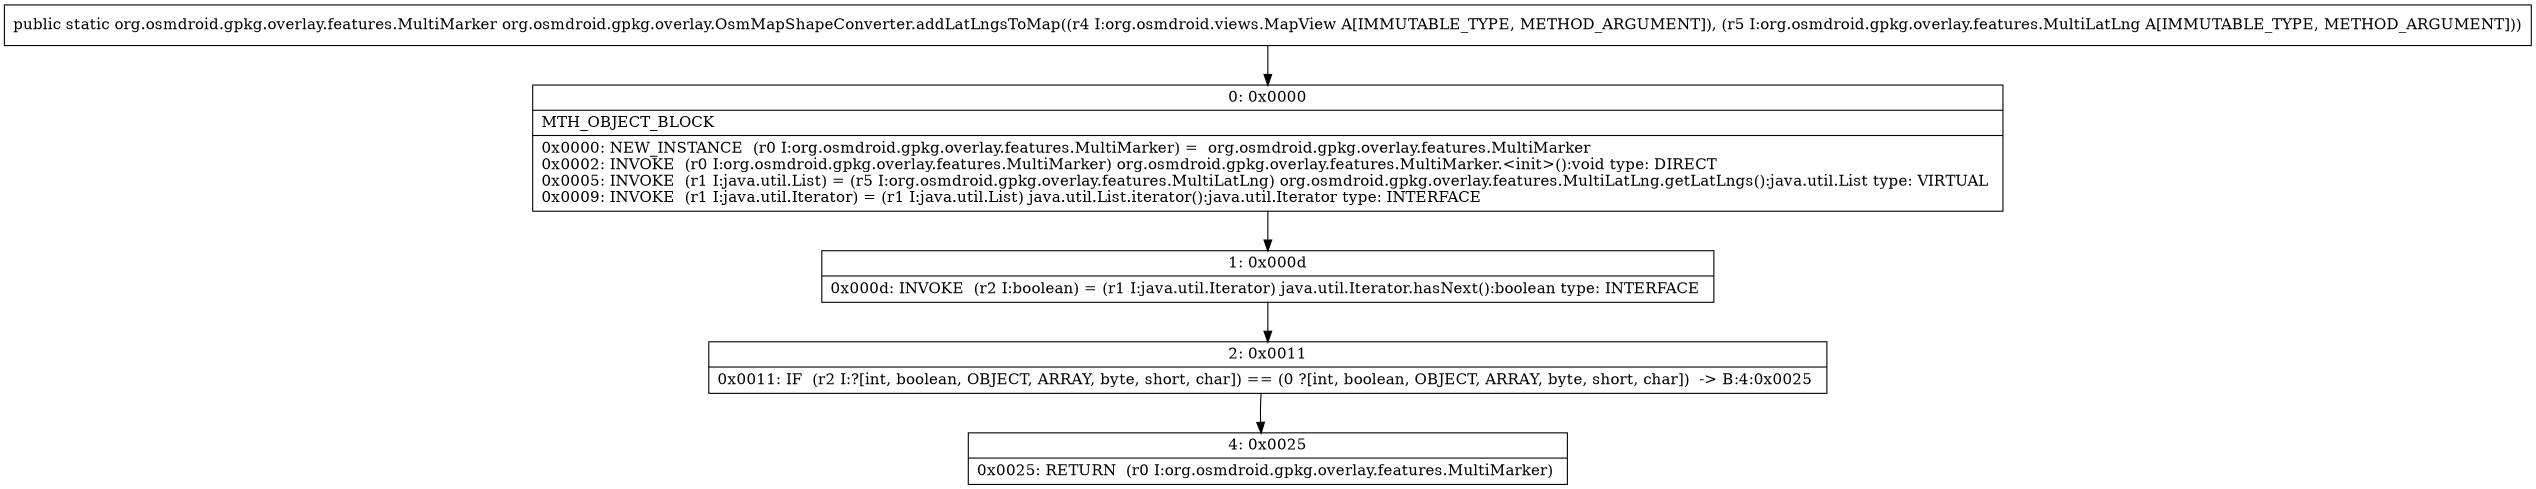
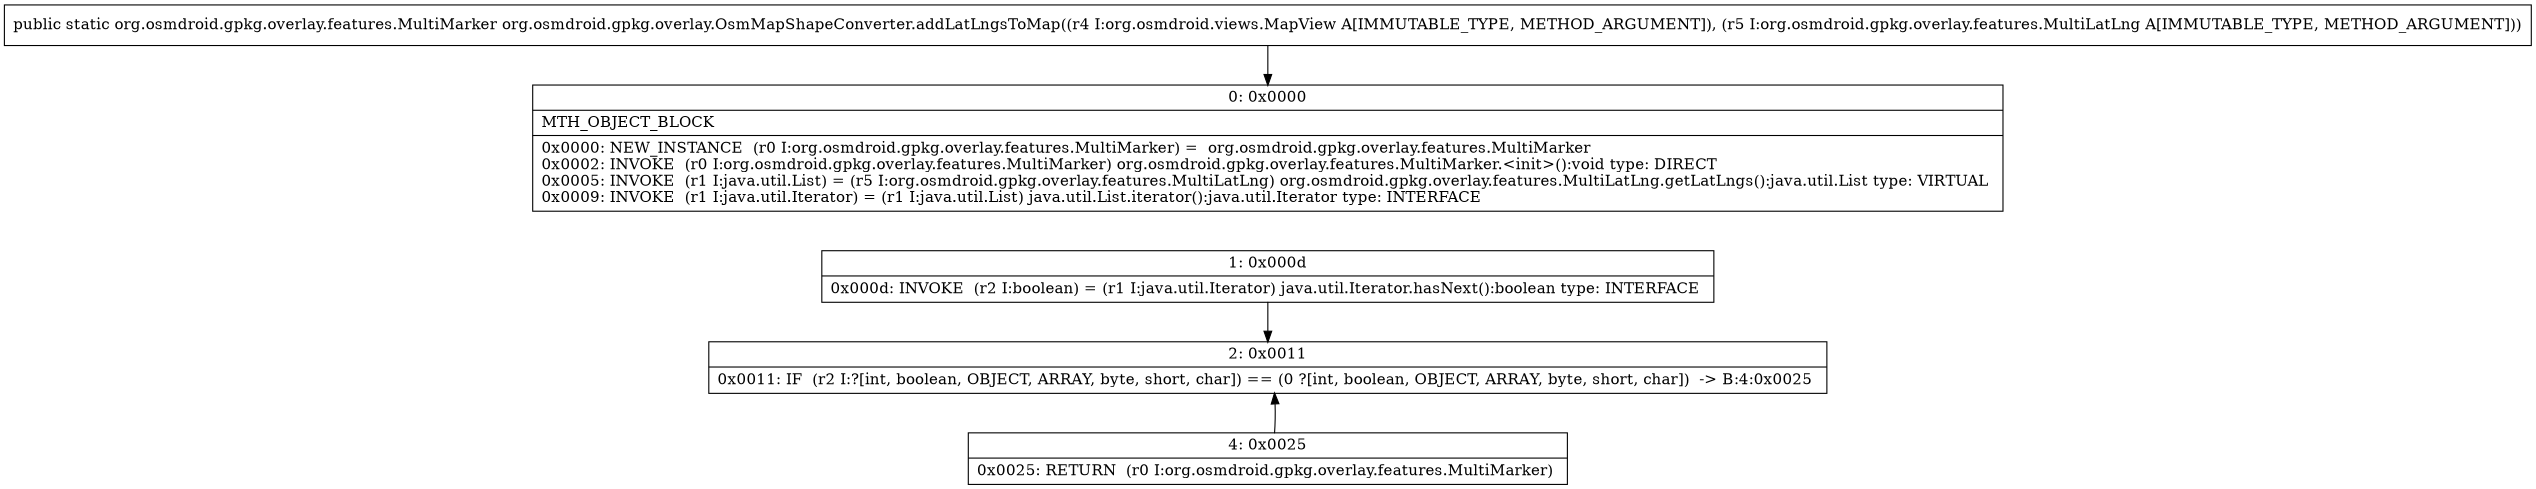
edge "0: 0x0000" -> "1: 0x000d": removed
edge "2: 0x0011" -> "4: 0x0025": reversed
